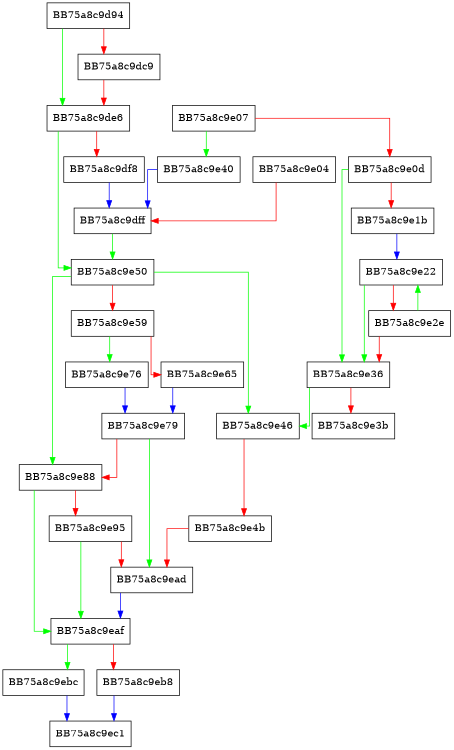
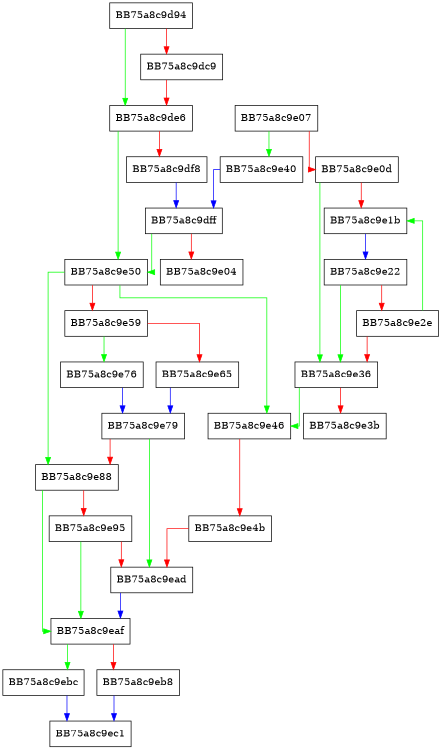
edge "BB75a8c9e04" -> "BB75a8c9dff": reversed
edge "BB75a8c9e2e" -> "BB75a8c9e22": now "BB75a8c9e2e" -> "BB75a8c9e1b"
